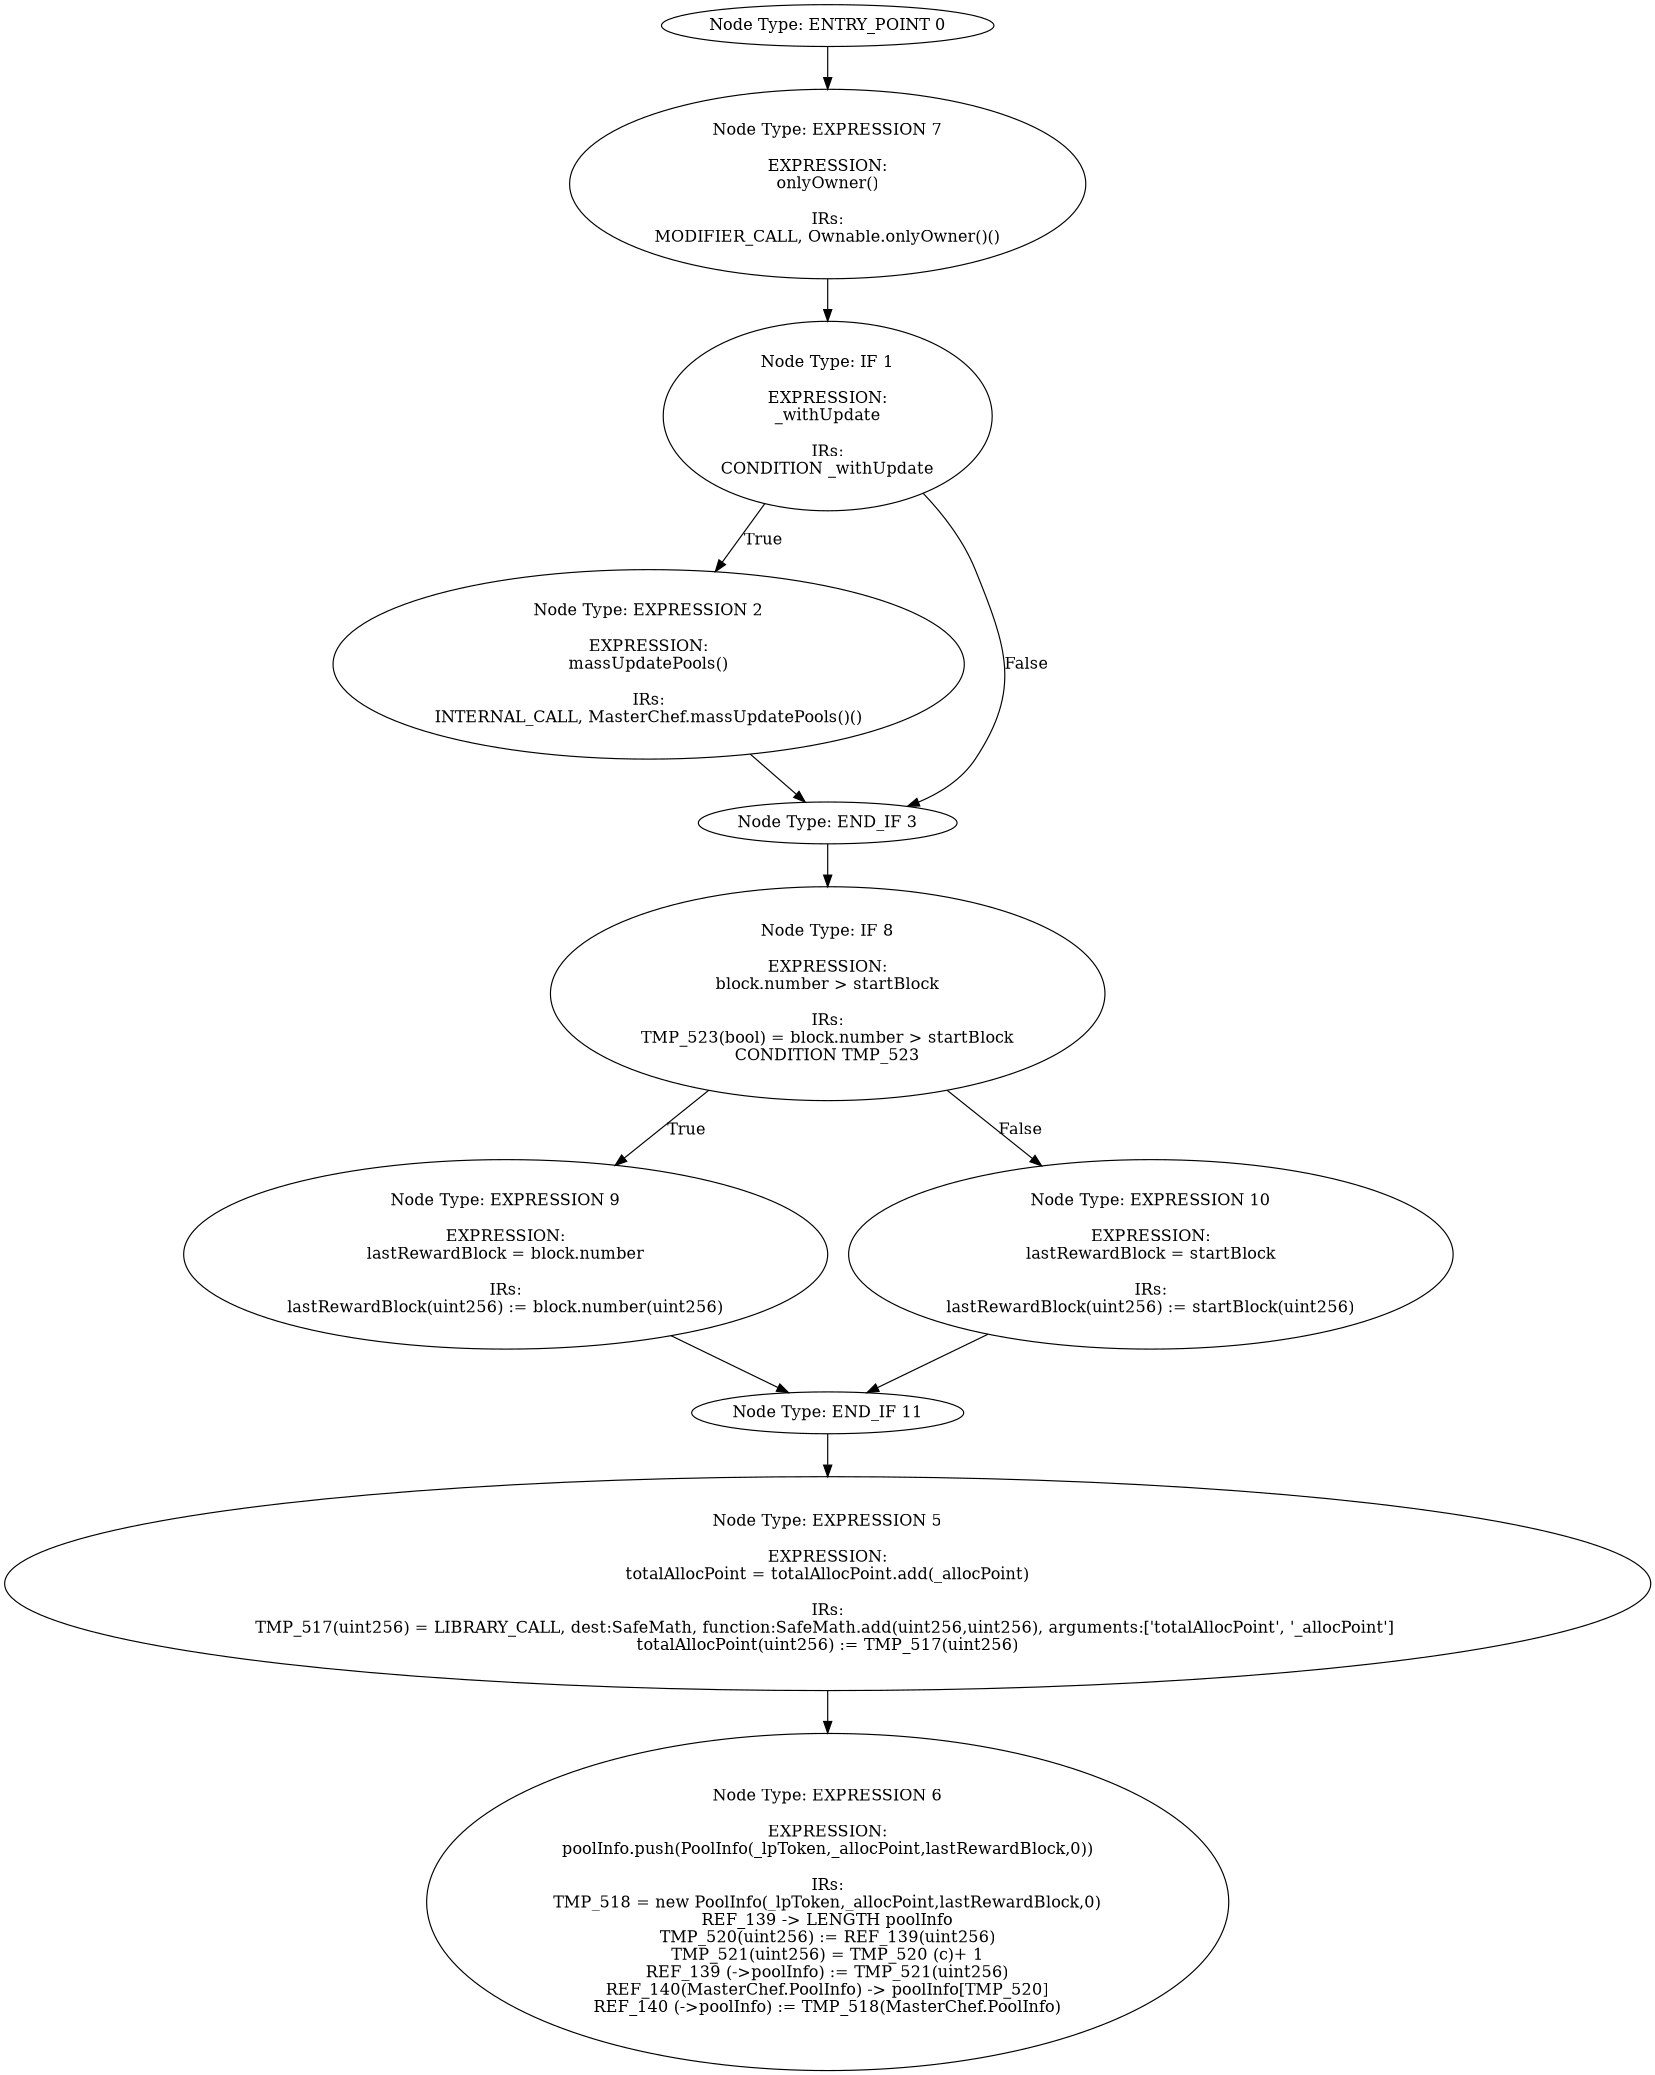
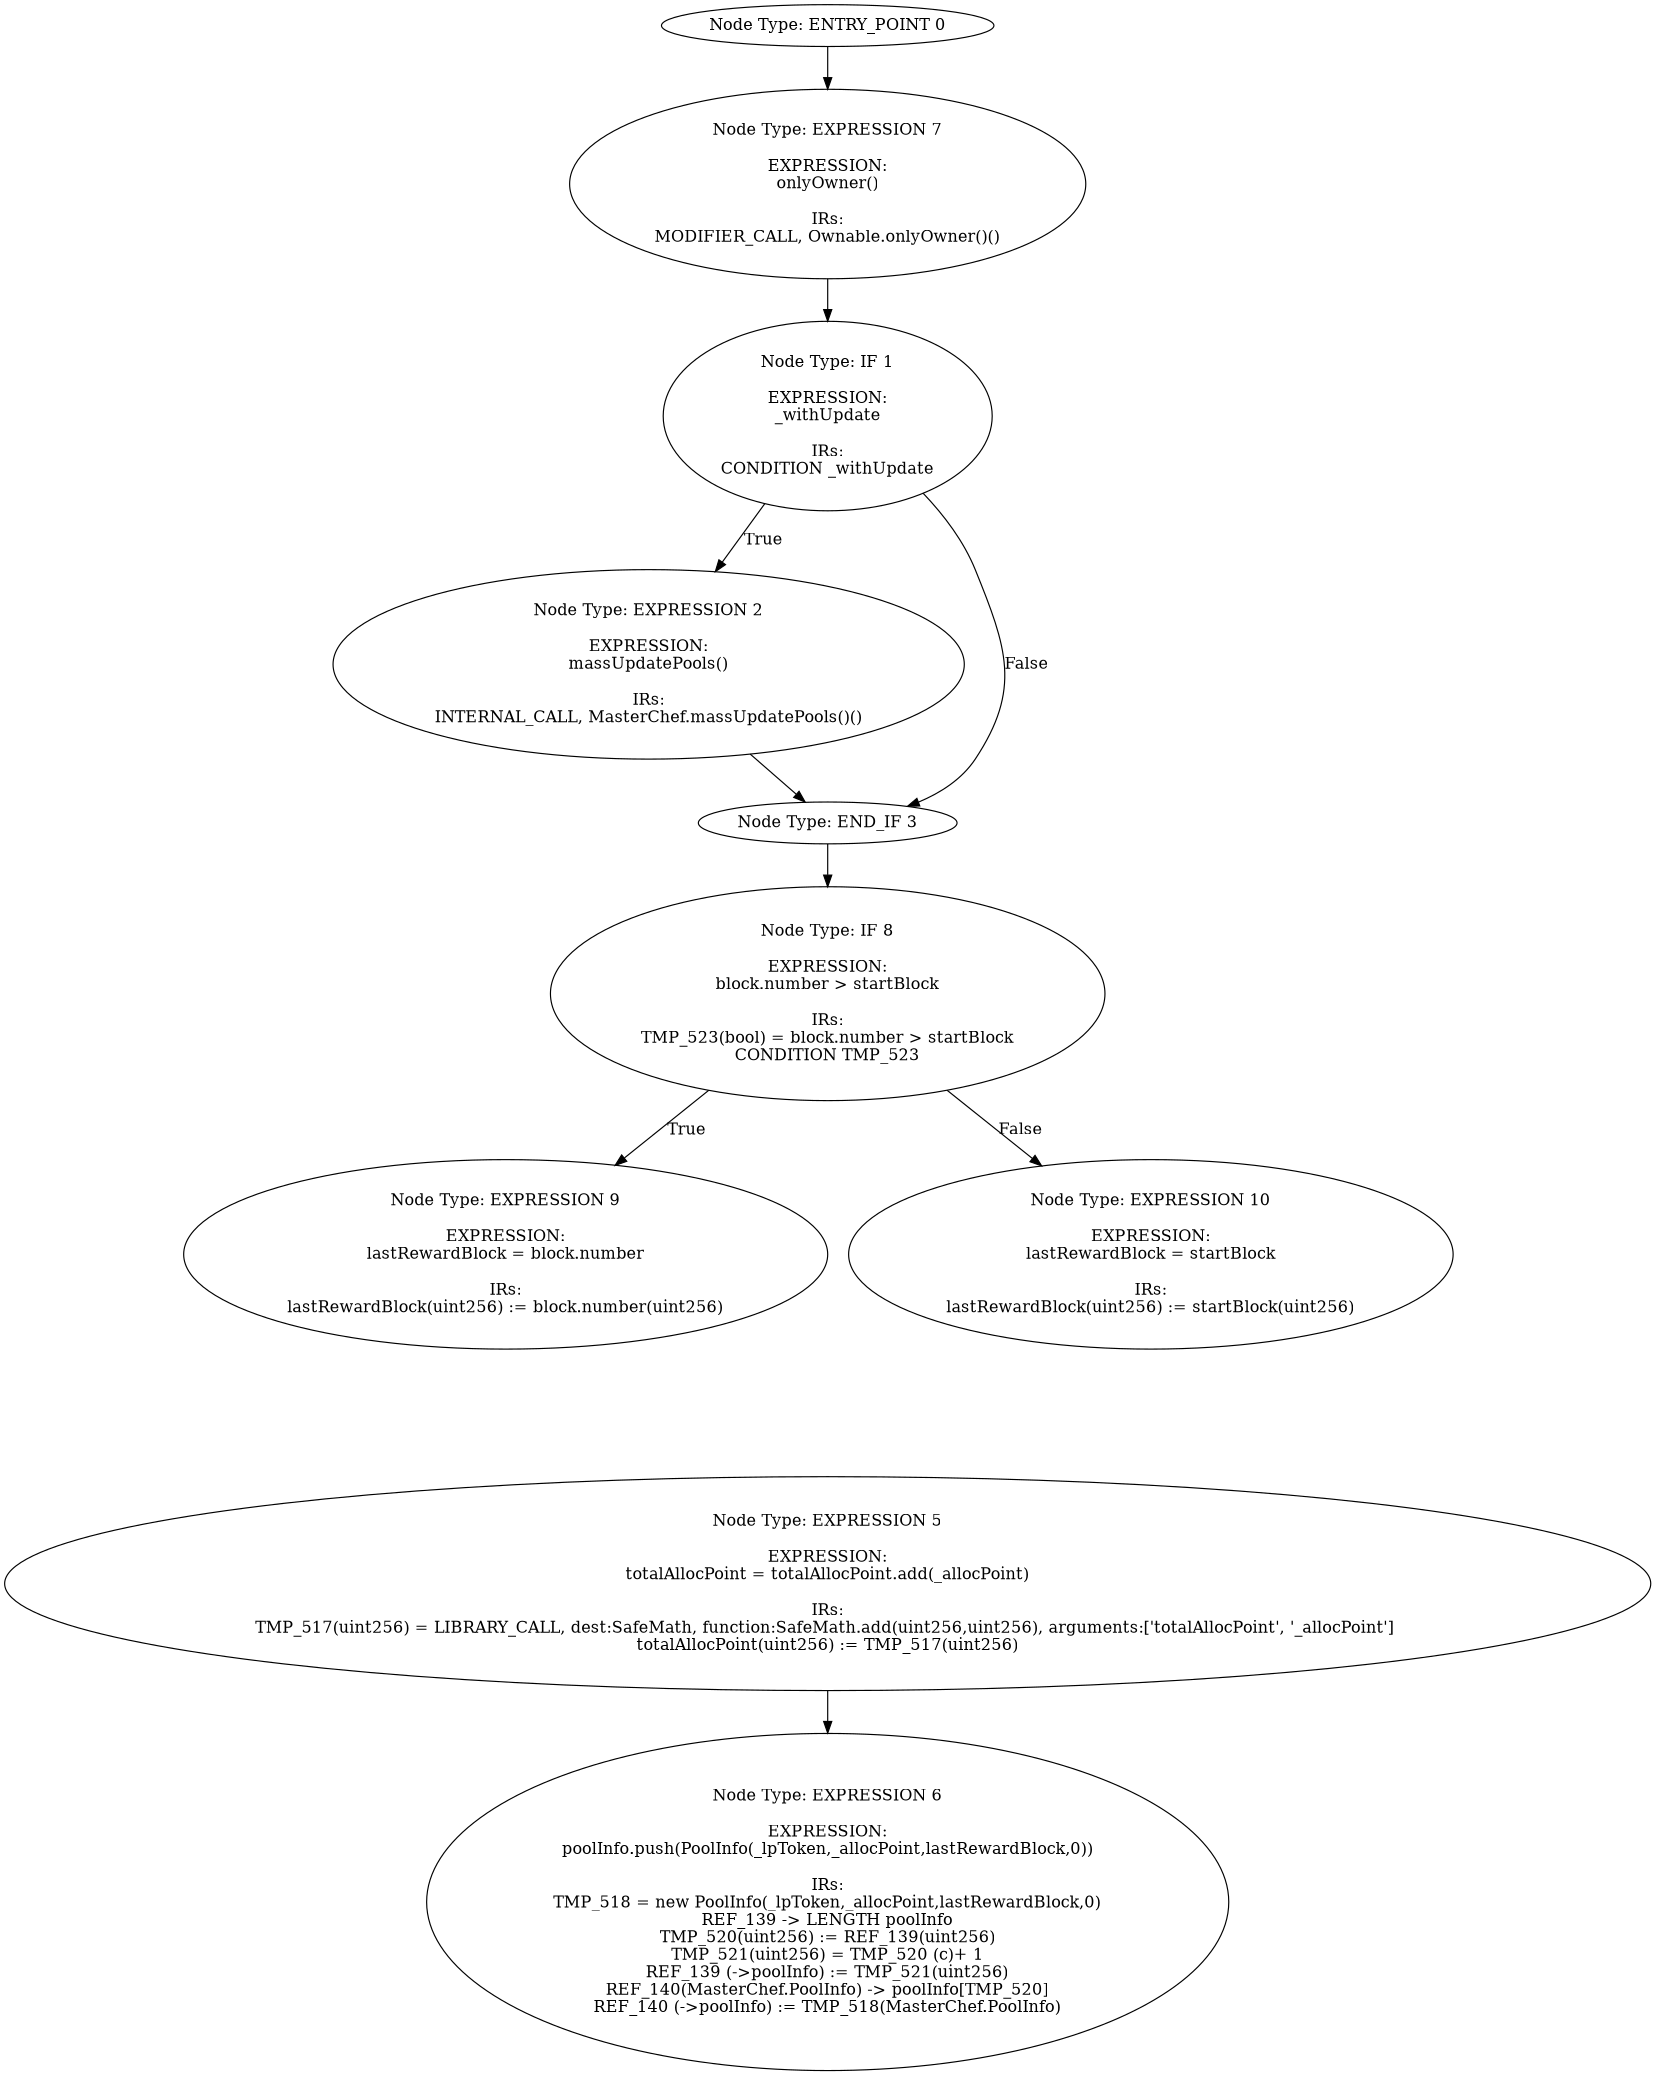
node "Node Type: END_IF 11": removed
